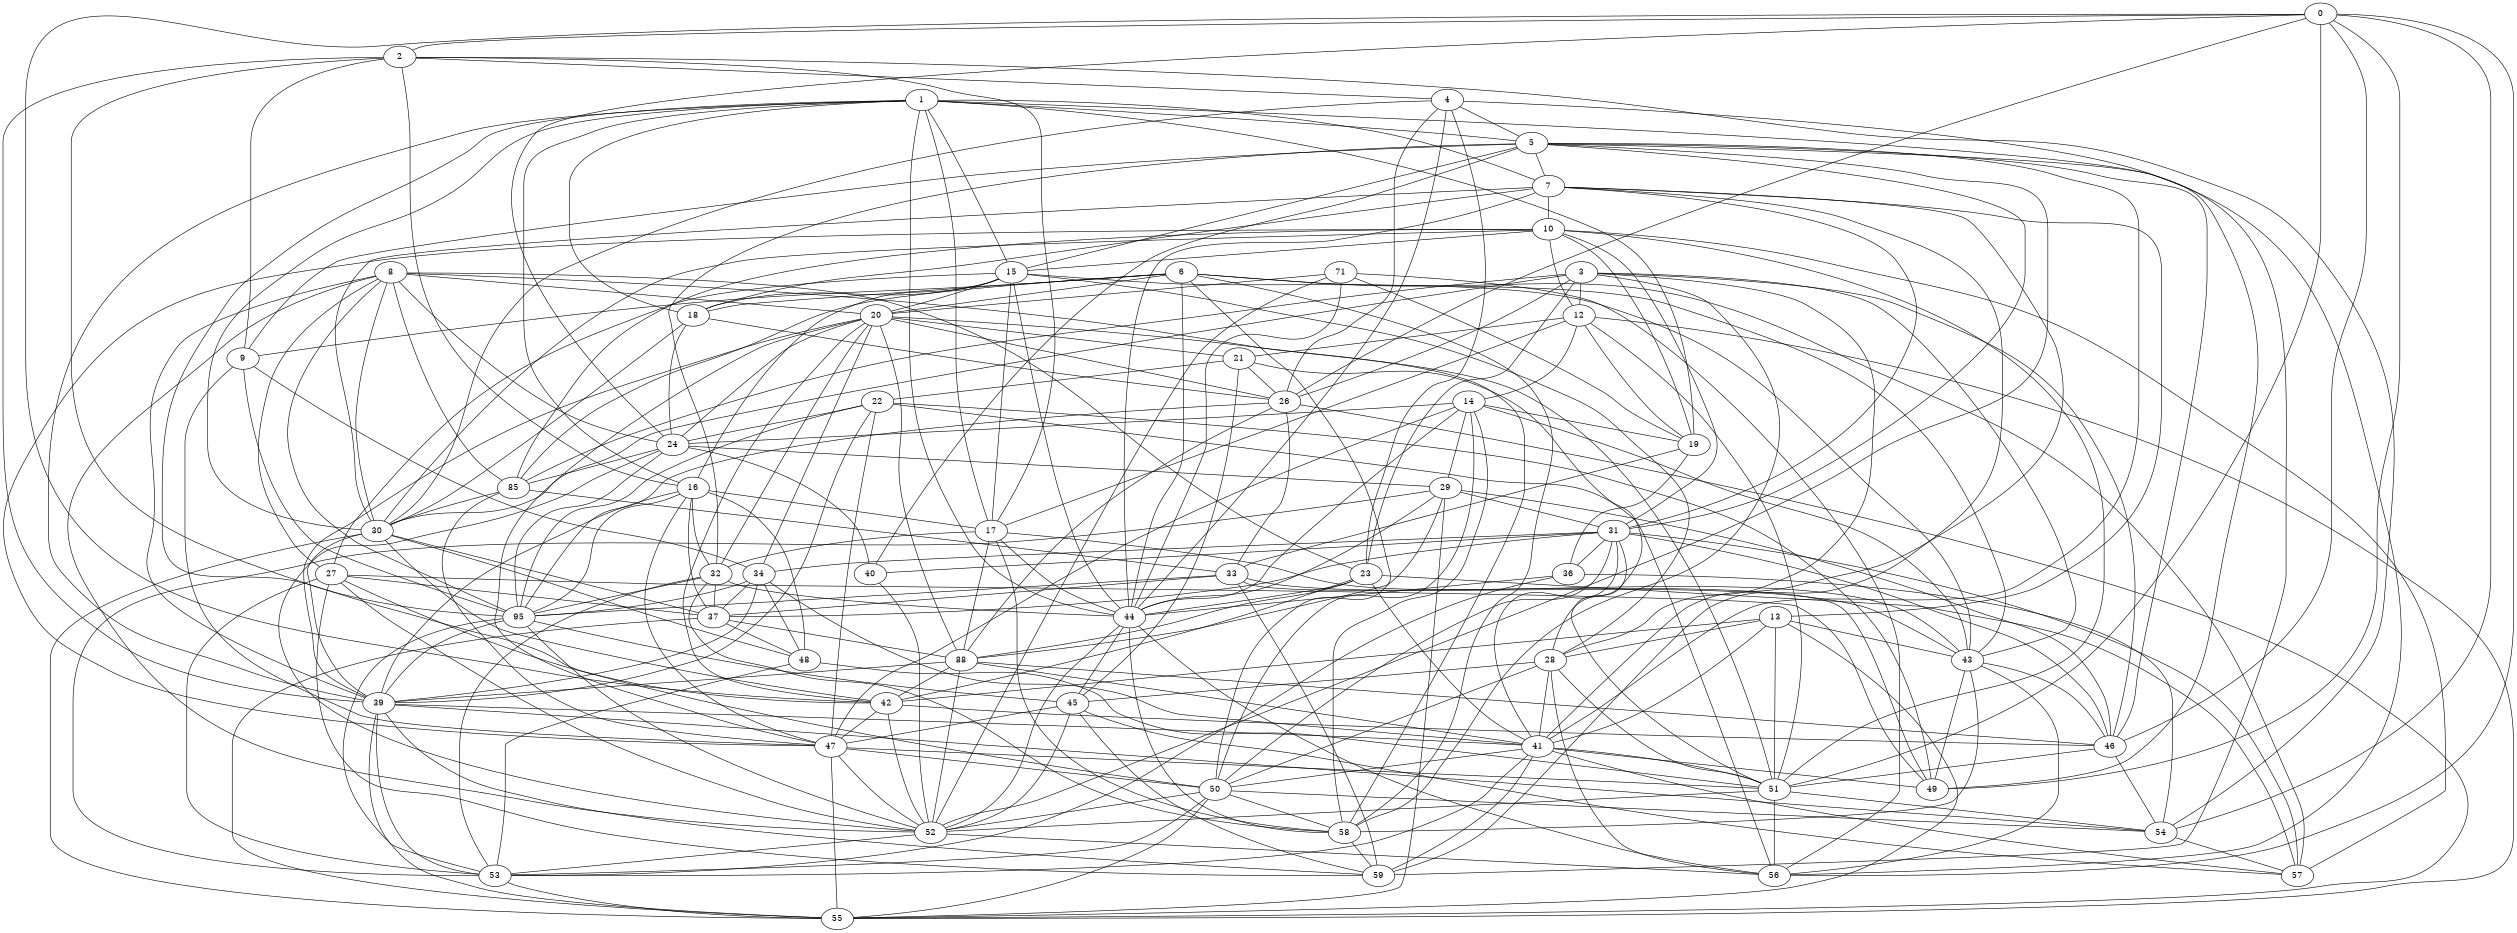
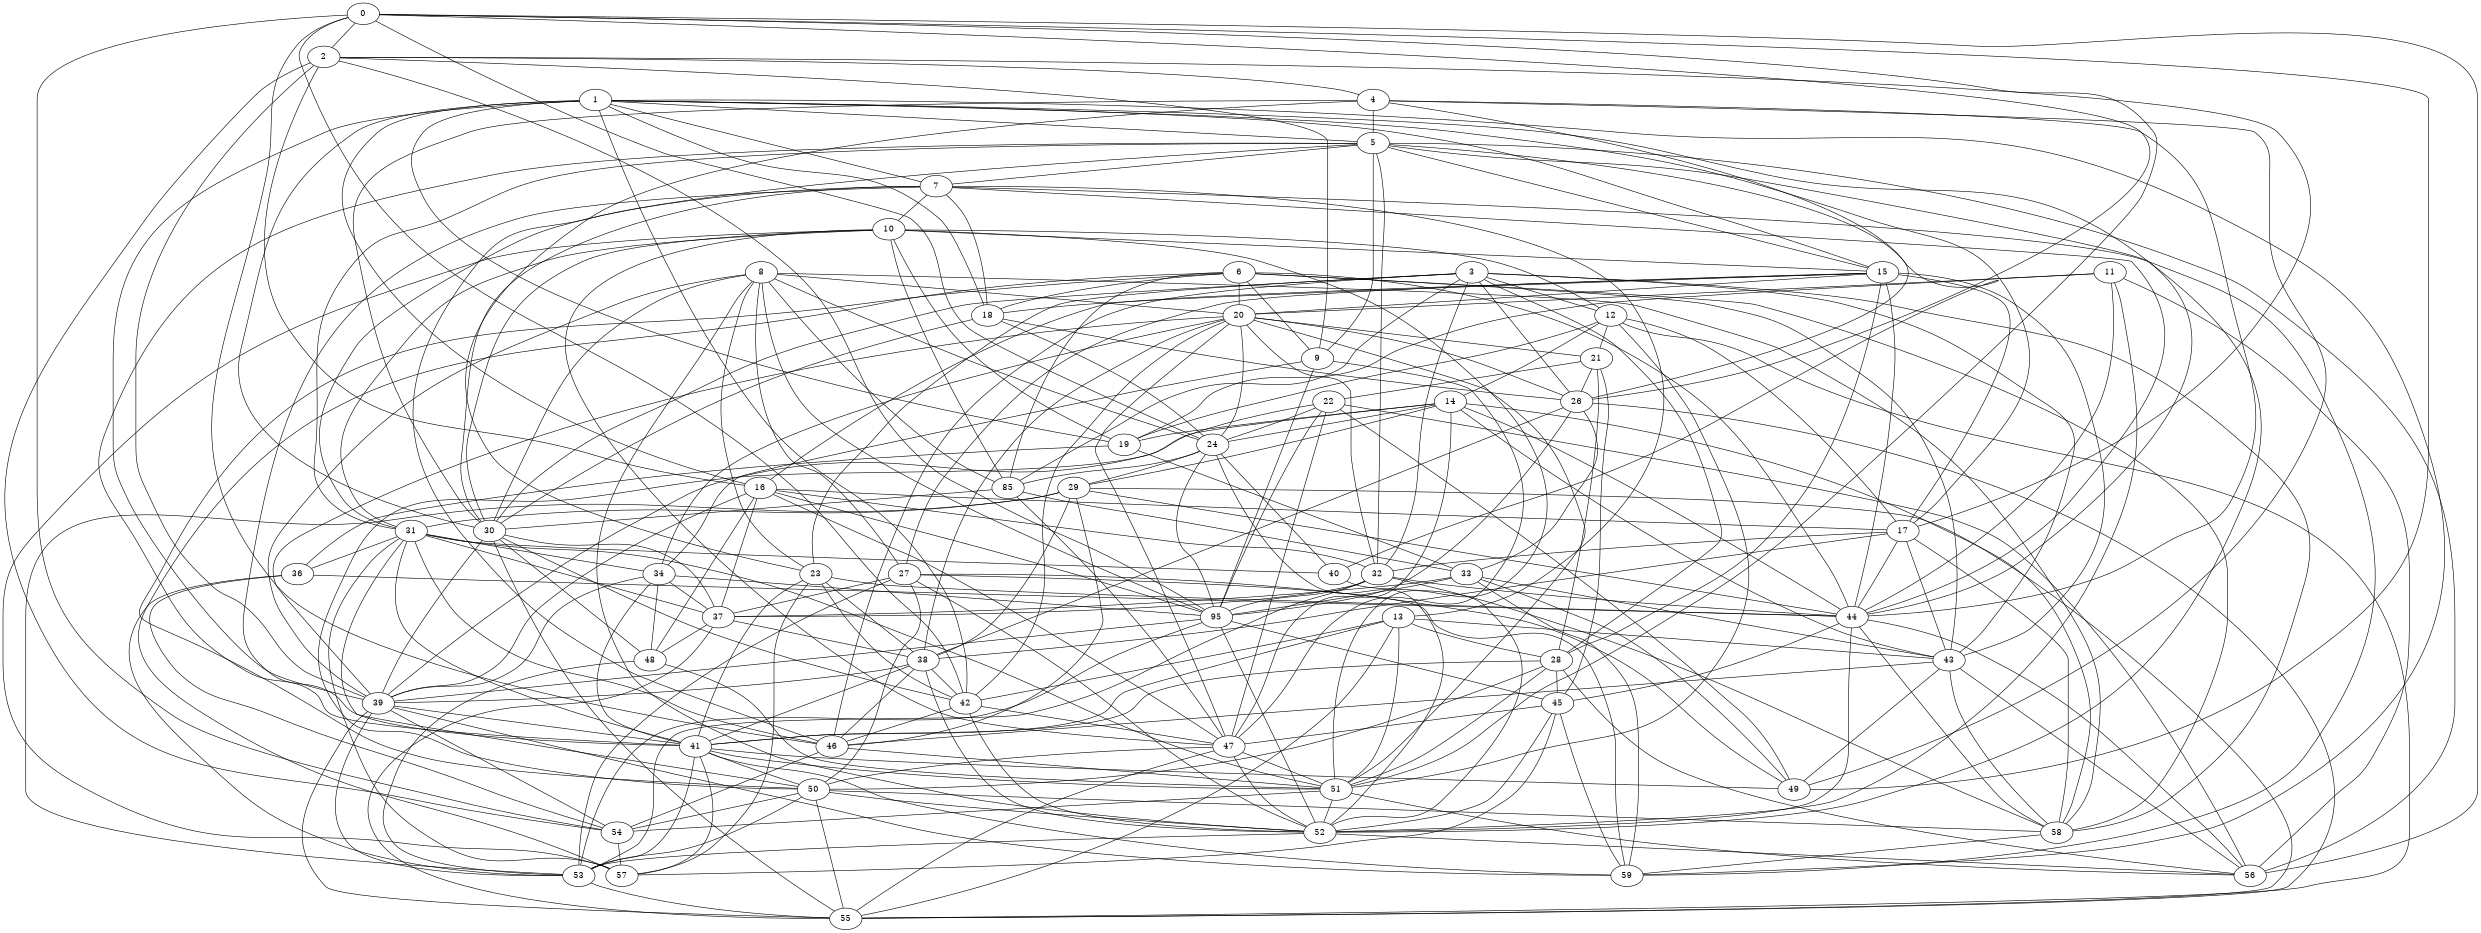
node "71": label "71" -> "11"
edge "3" -- "32": added
node "88": label "88" -> "38"
